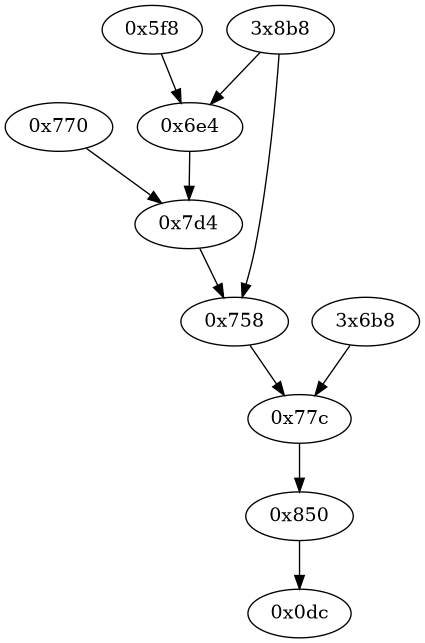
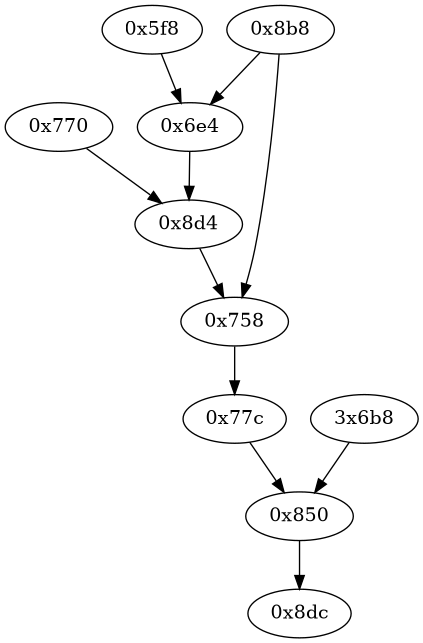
node "3x8b8": label "3x8b8" -> "0x8b8"
node "0x7d4": label "0x7d4" -> "0x8d4"
edge "3x6b8" -> "0x77c": now "3x6b8" -> "0x850"
node "0x0dc": label "0x0dc" -> "0x8dc"
